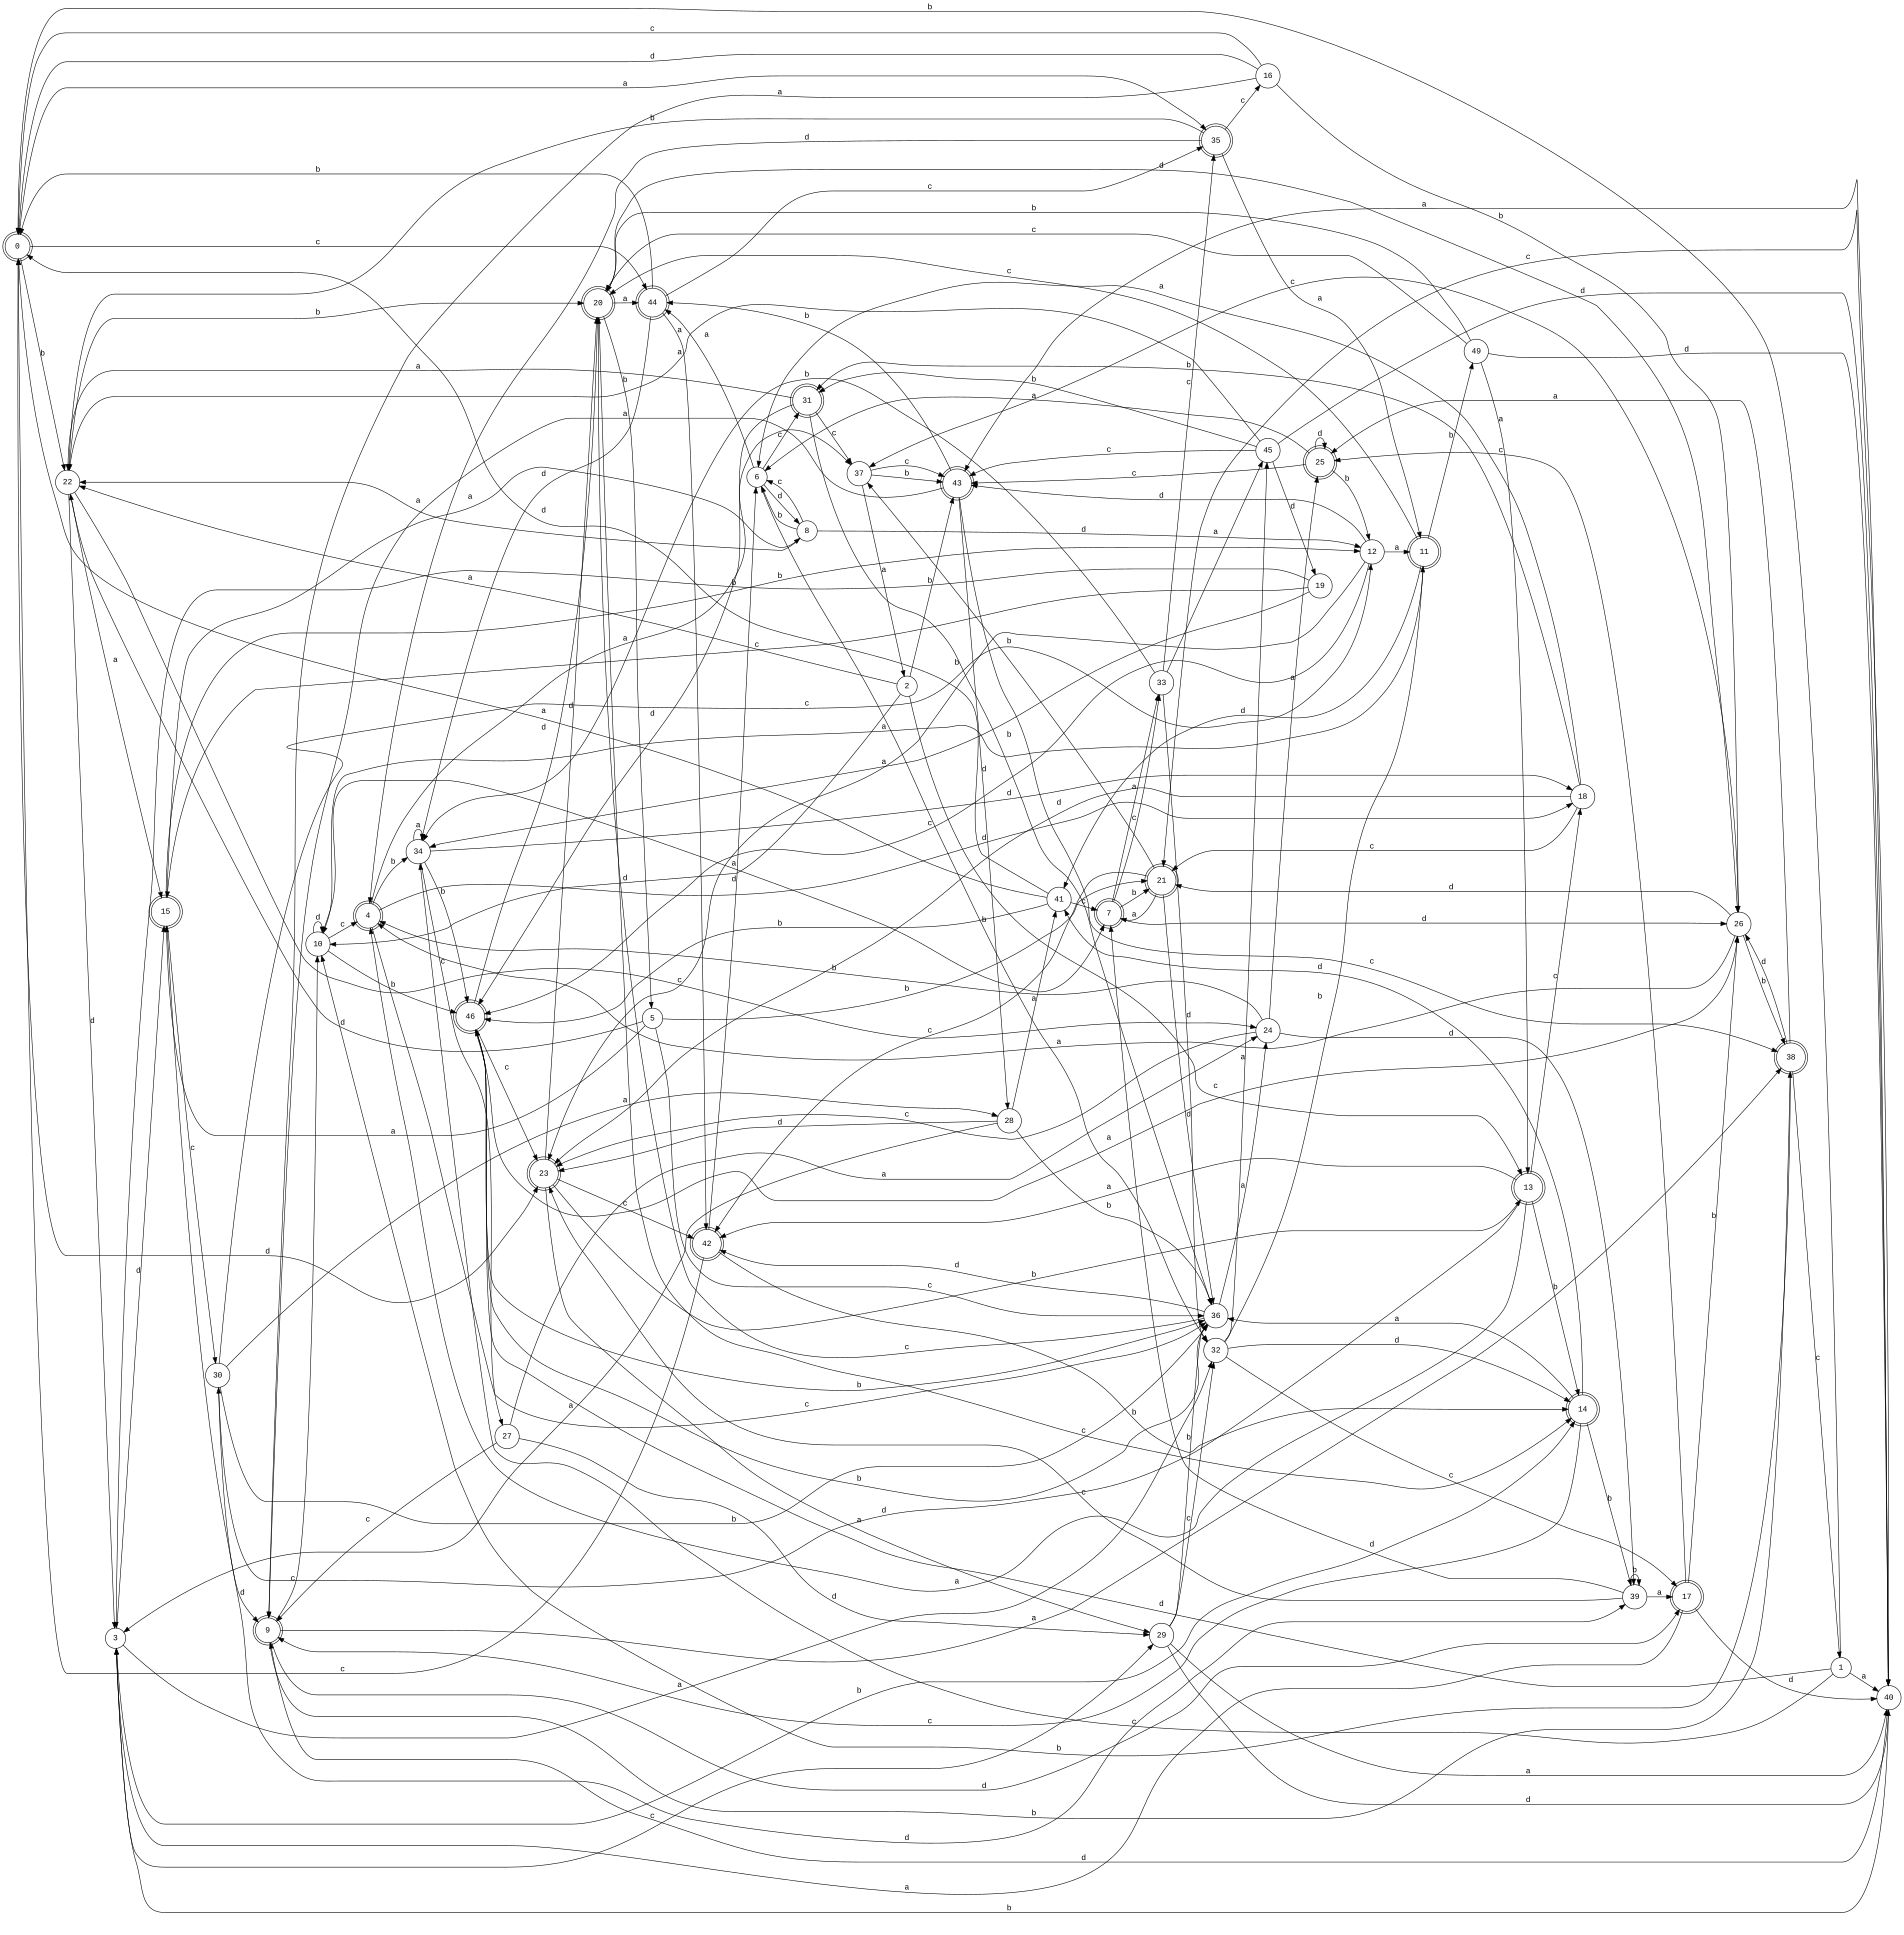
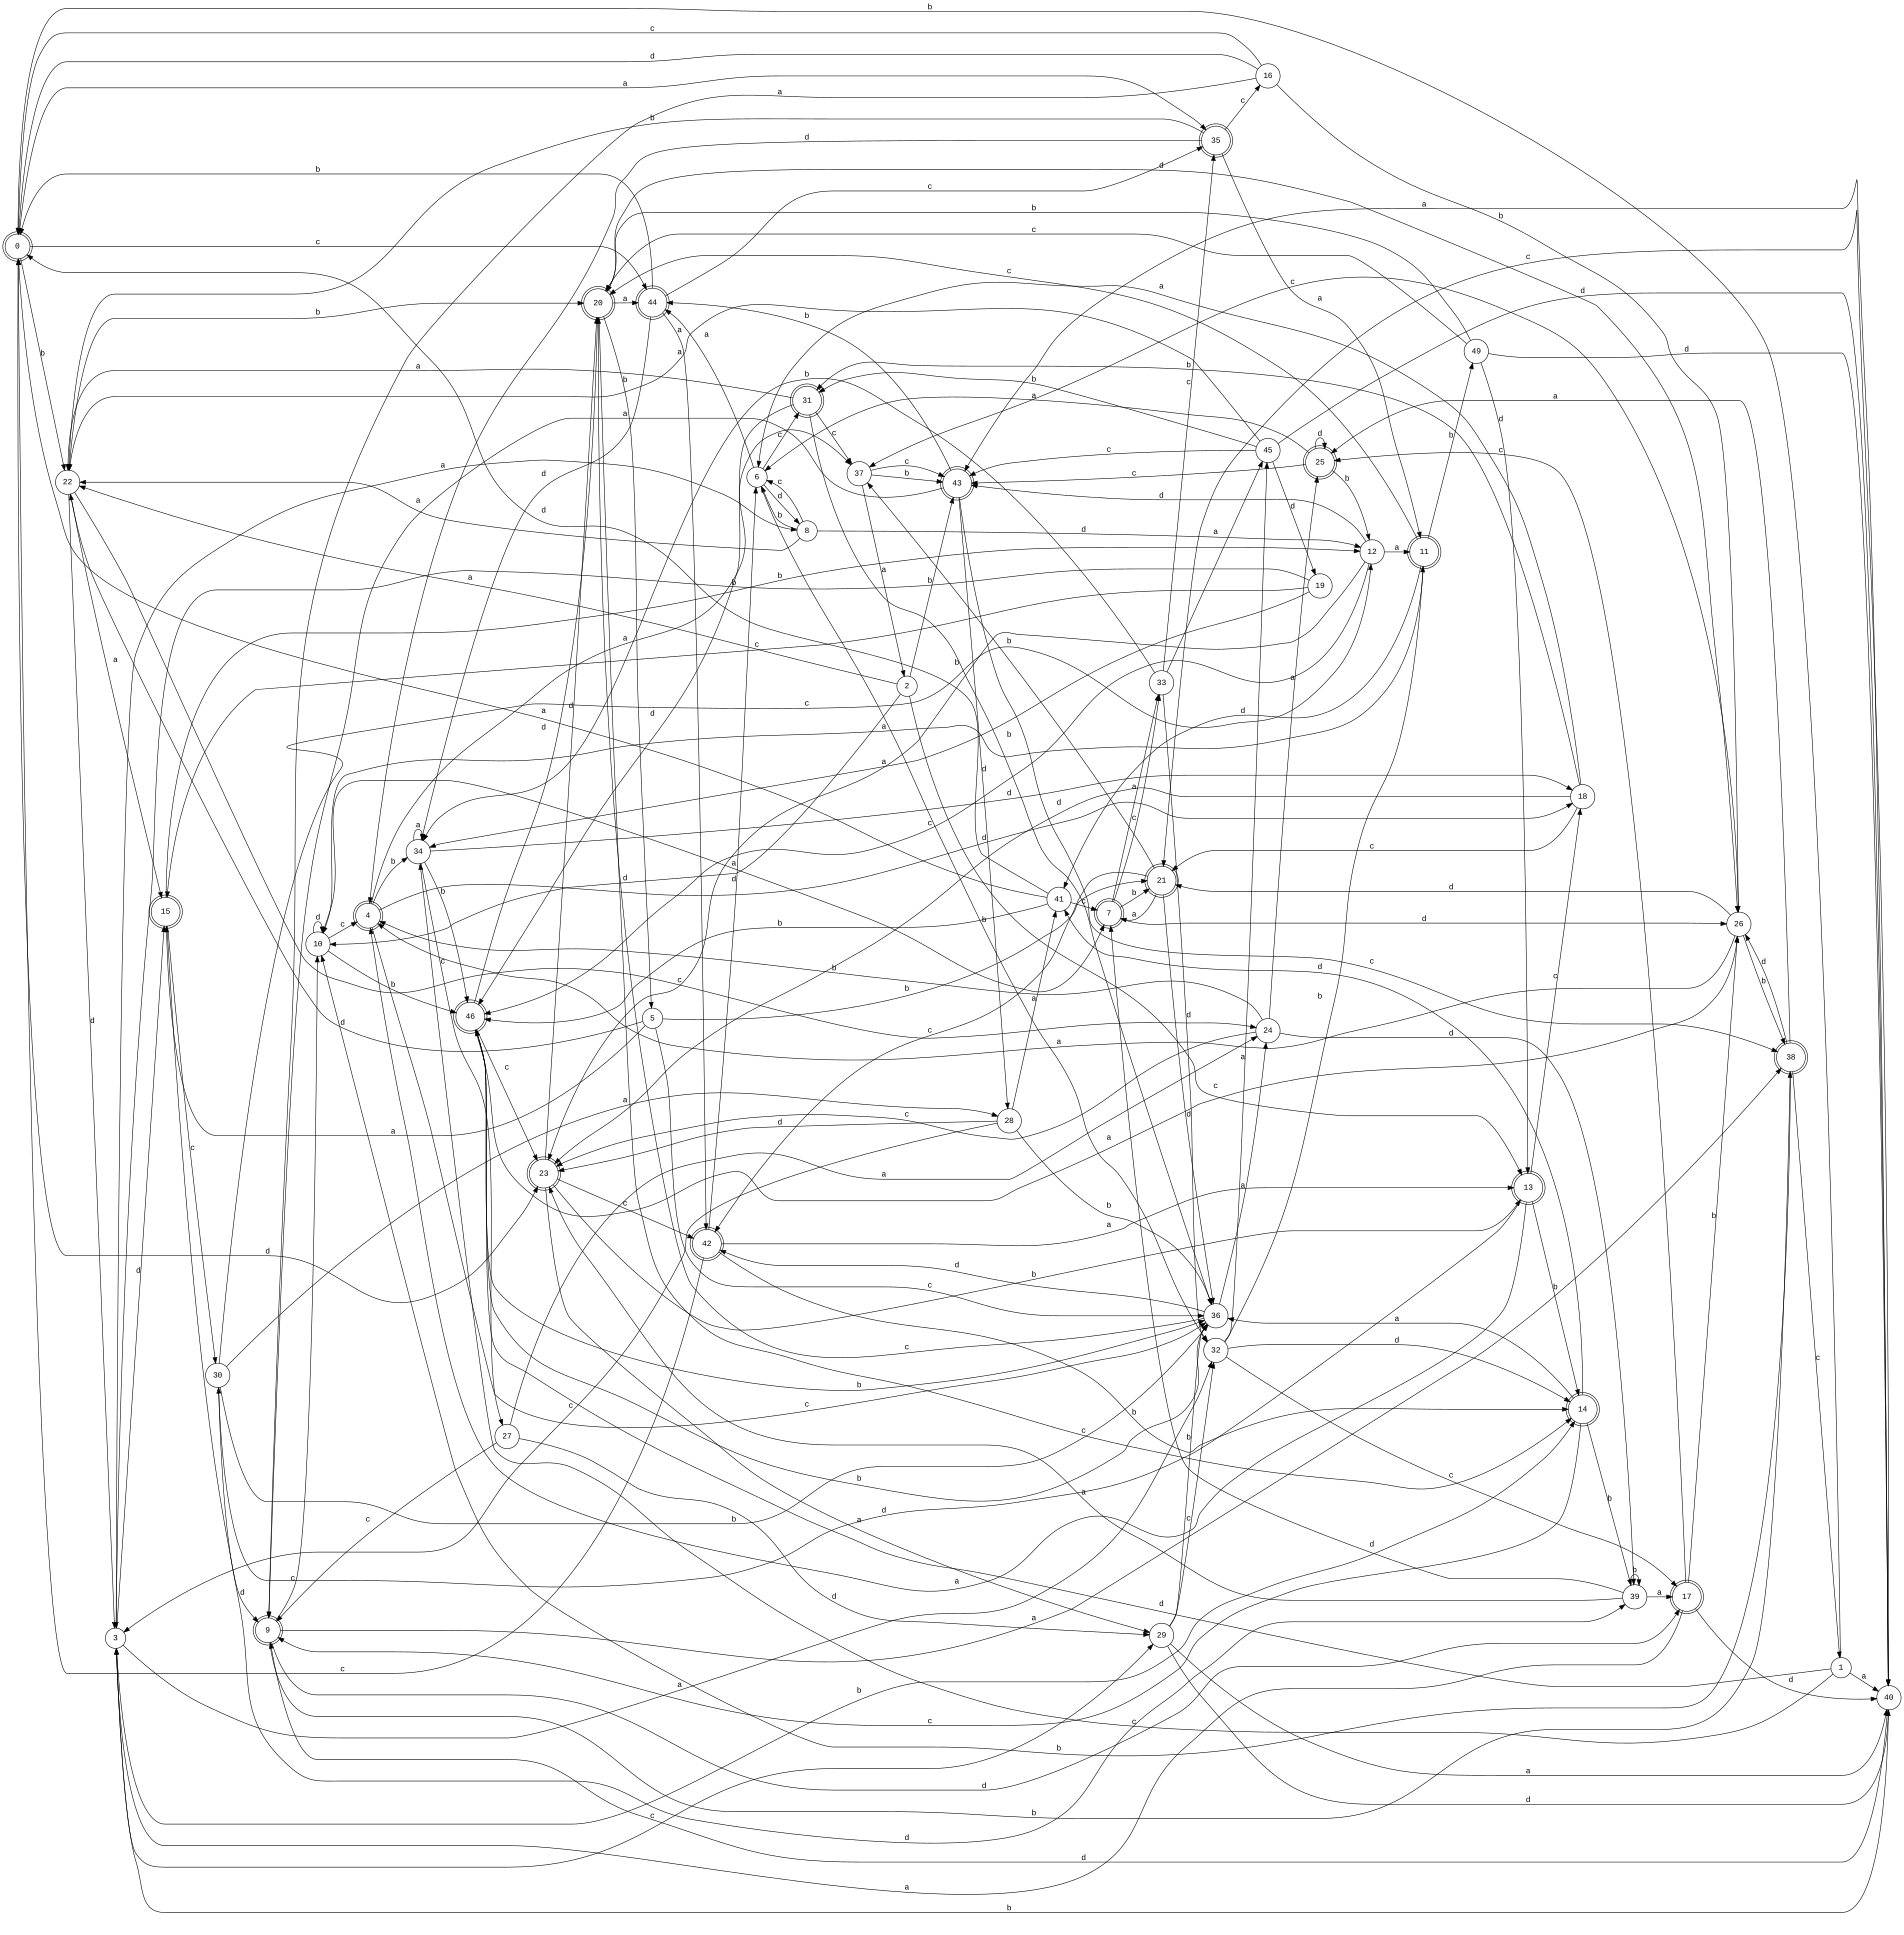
edge "49" -> "13": label "a" -> "d"
edge "15" -> "8": now "3" -> "8"
edge "13" -> "42": reversed
edge "28" -> "3": label "a" -> "c"
edge "39" -> "23": label "c" -> "a"
